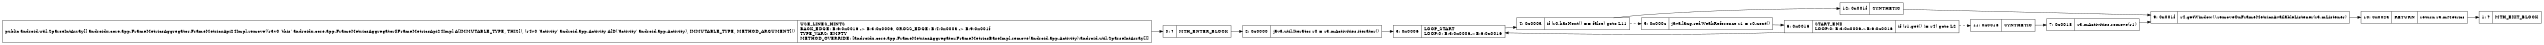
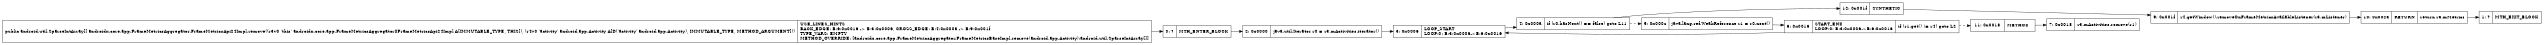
edge "7: 0x0018" -> "9: 0x001f": removed
node "11: 0x0018": text "SYNTHETIC" -> "METHOD"
